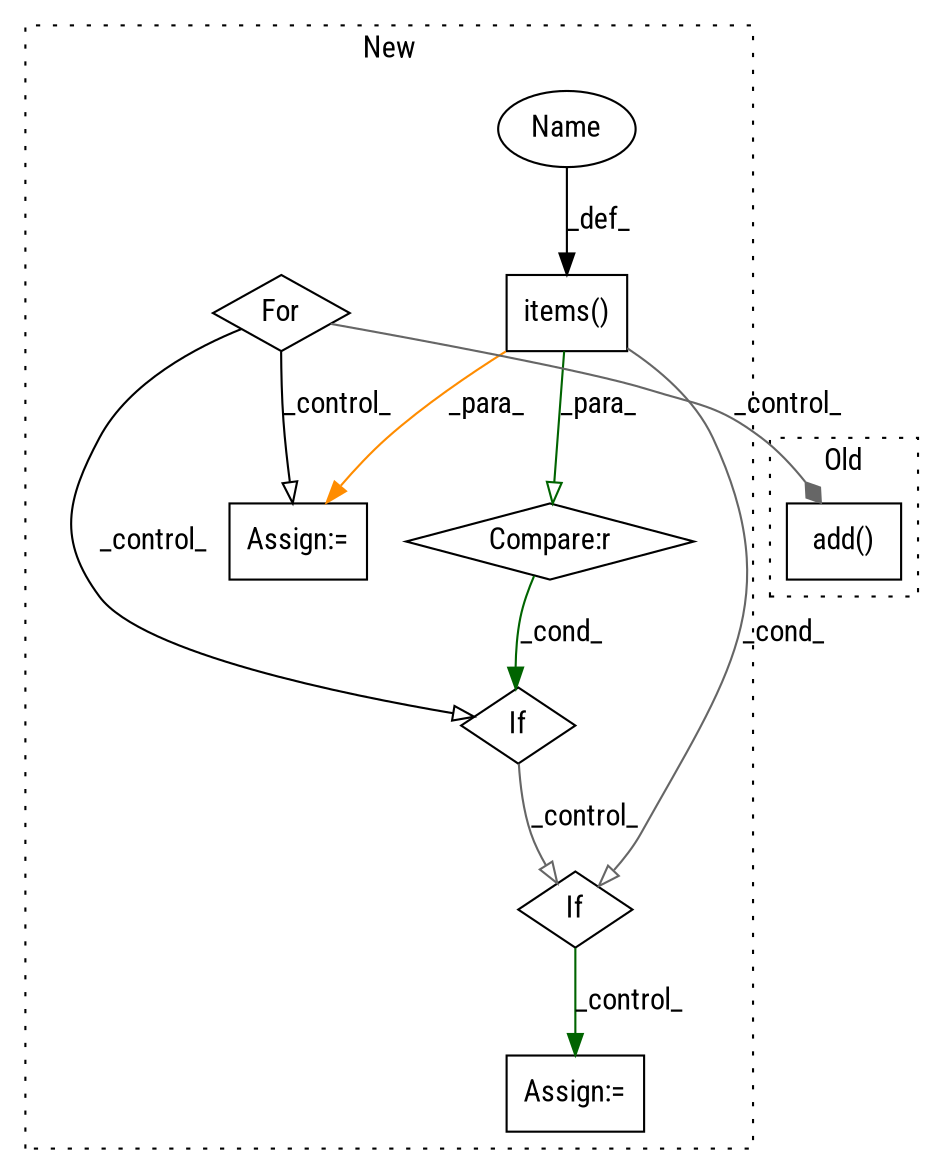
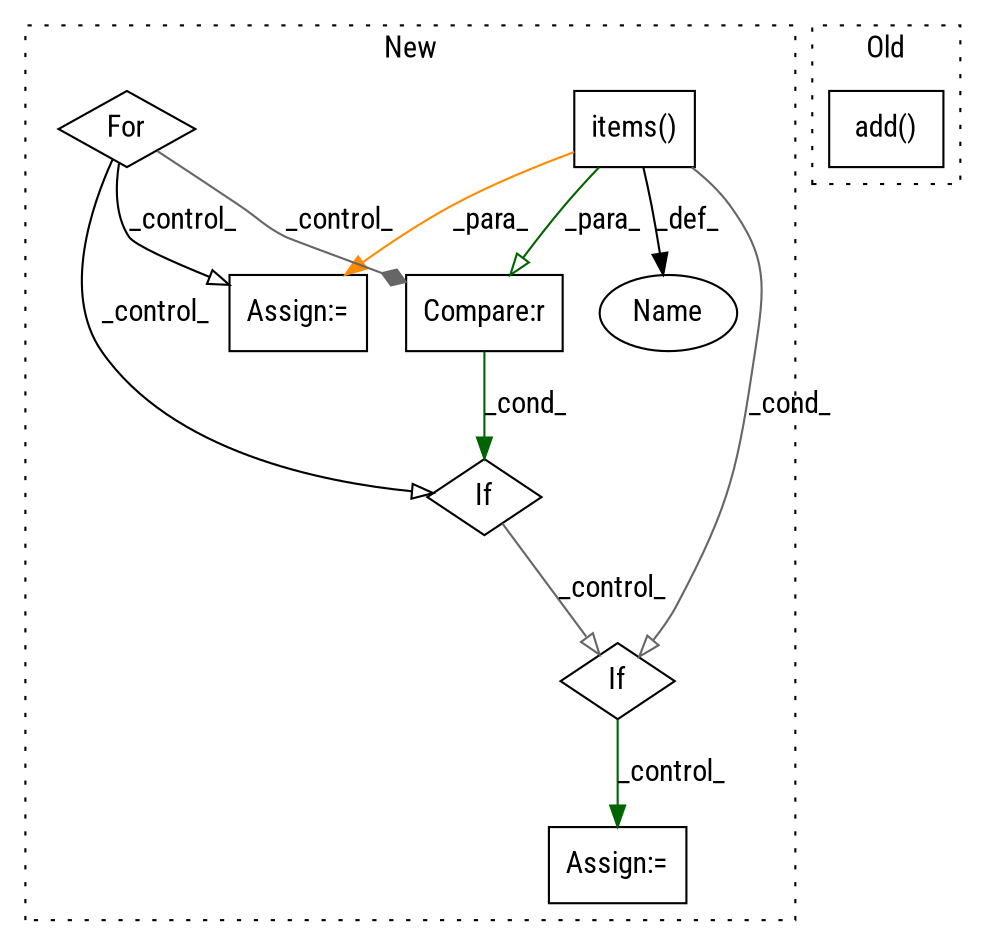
edge "Name" -> "items()": reversed
edge "For" -> "add()": now "For" -> "Compare:r"
node "Compare:r": shape diamond -> box
